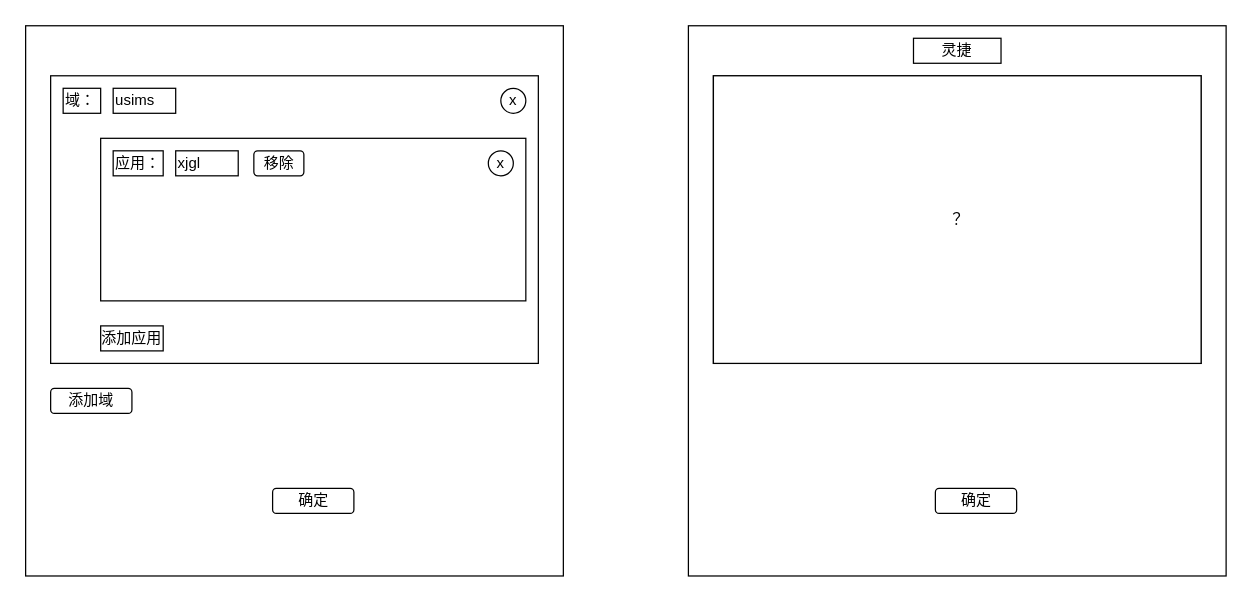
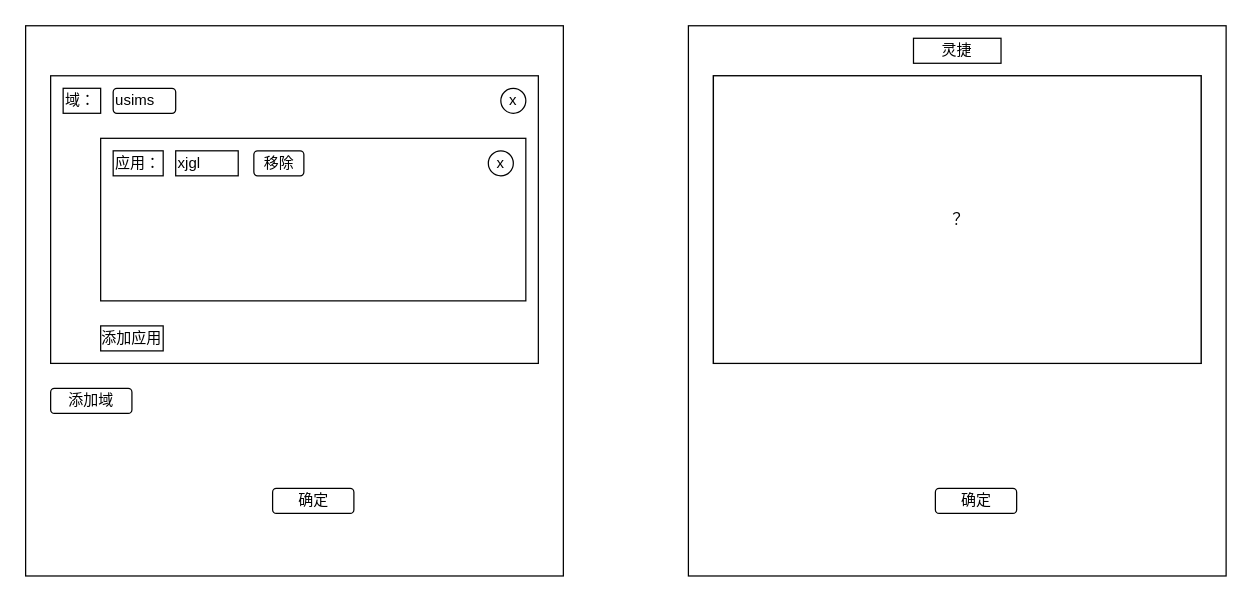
node "usims": shape rectangle -> rounded rectangle
